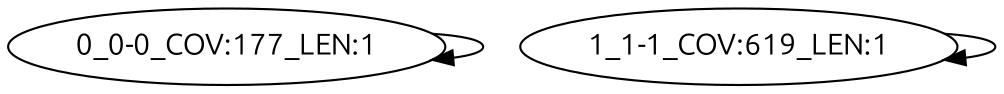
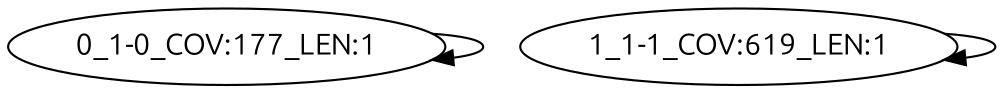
node "0_0-0_COV:177_LEN:1": label "0_0-0_COV:177_LEN:1" -> "0_1-0_COV:177_LEN:1"
